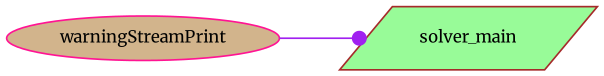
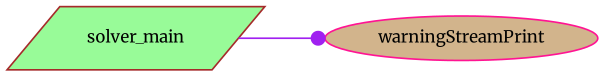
edge "warningStreamPrint" -> "solver_main": reversed
